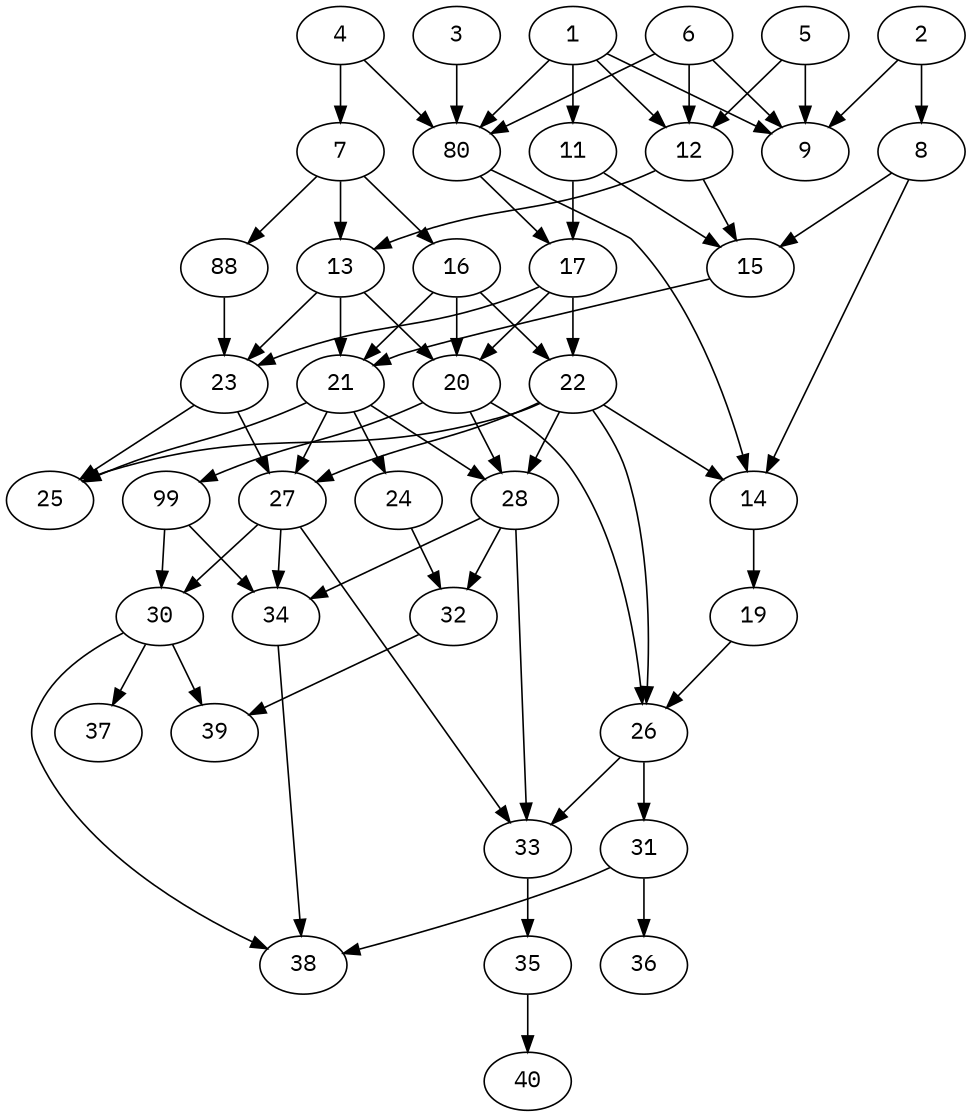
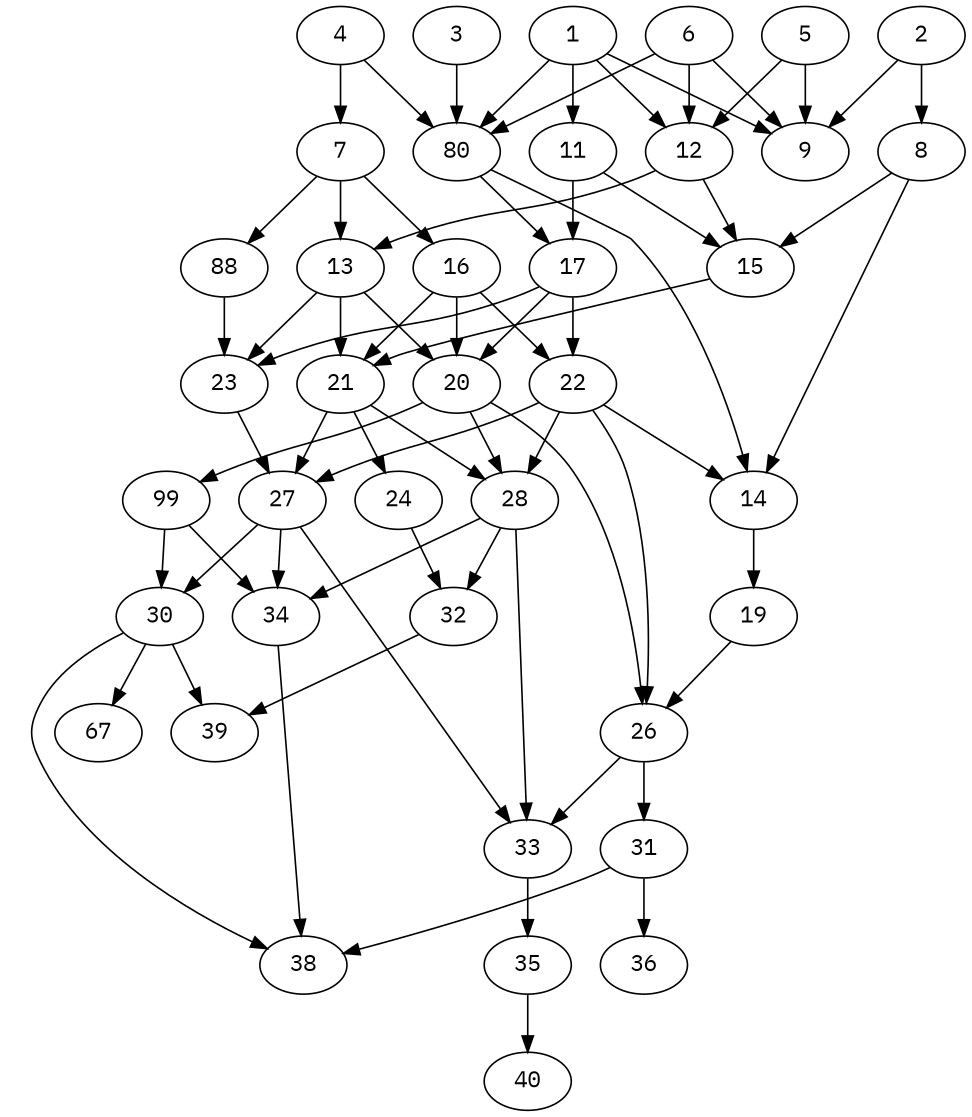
node "25": removed
node "37": label "37" -> "67"
